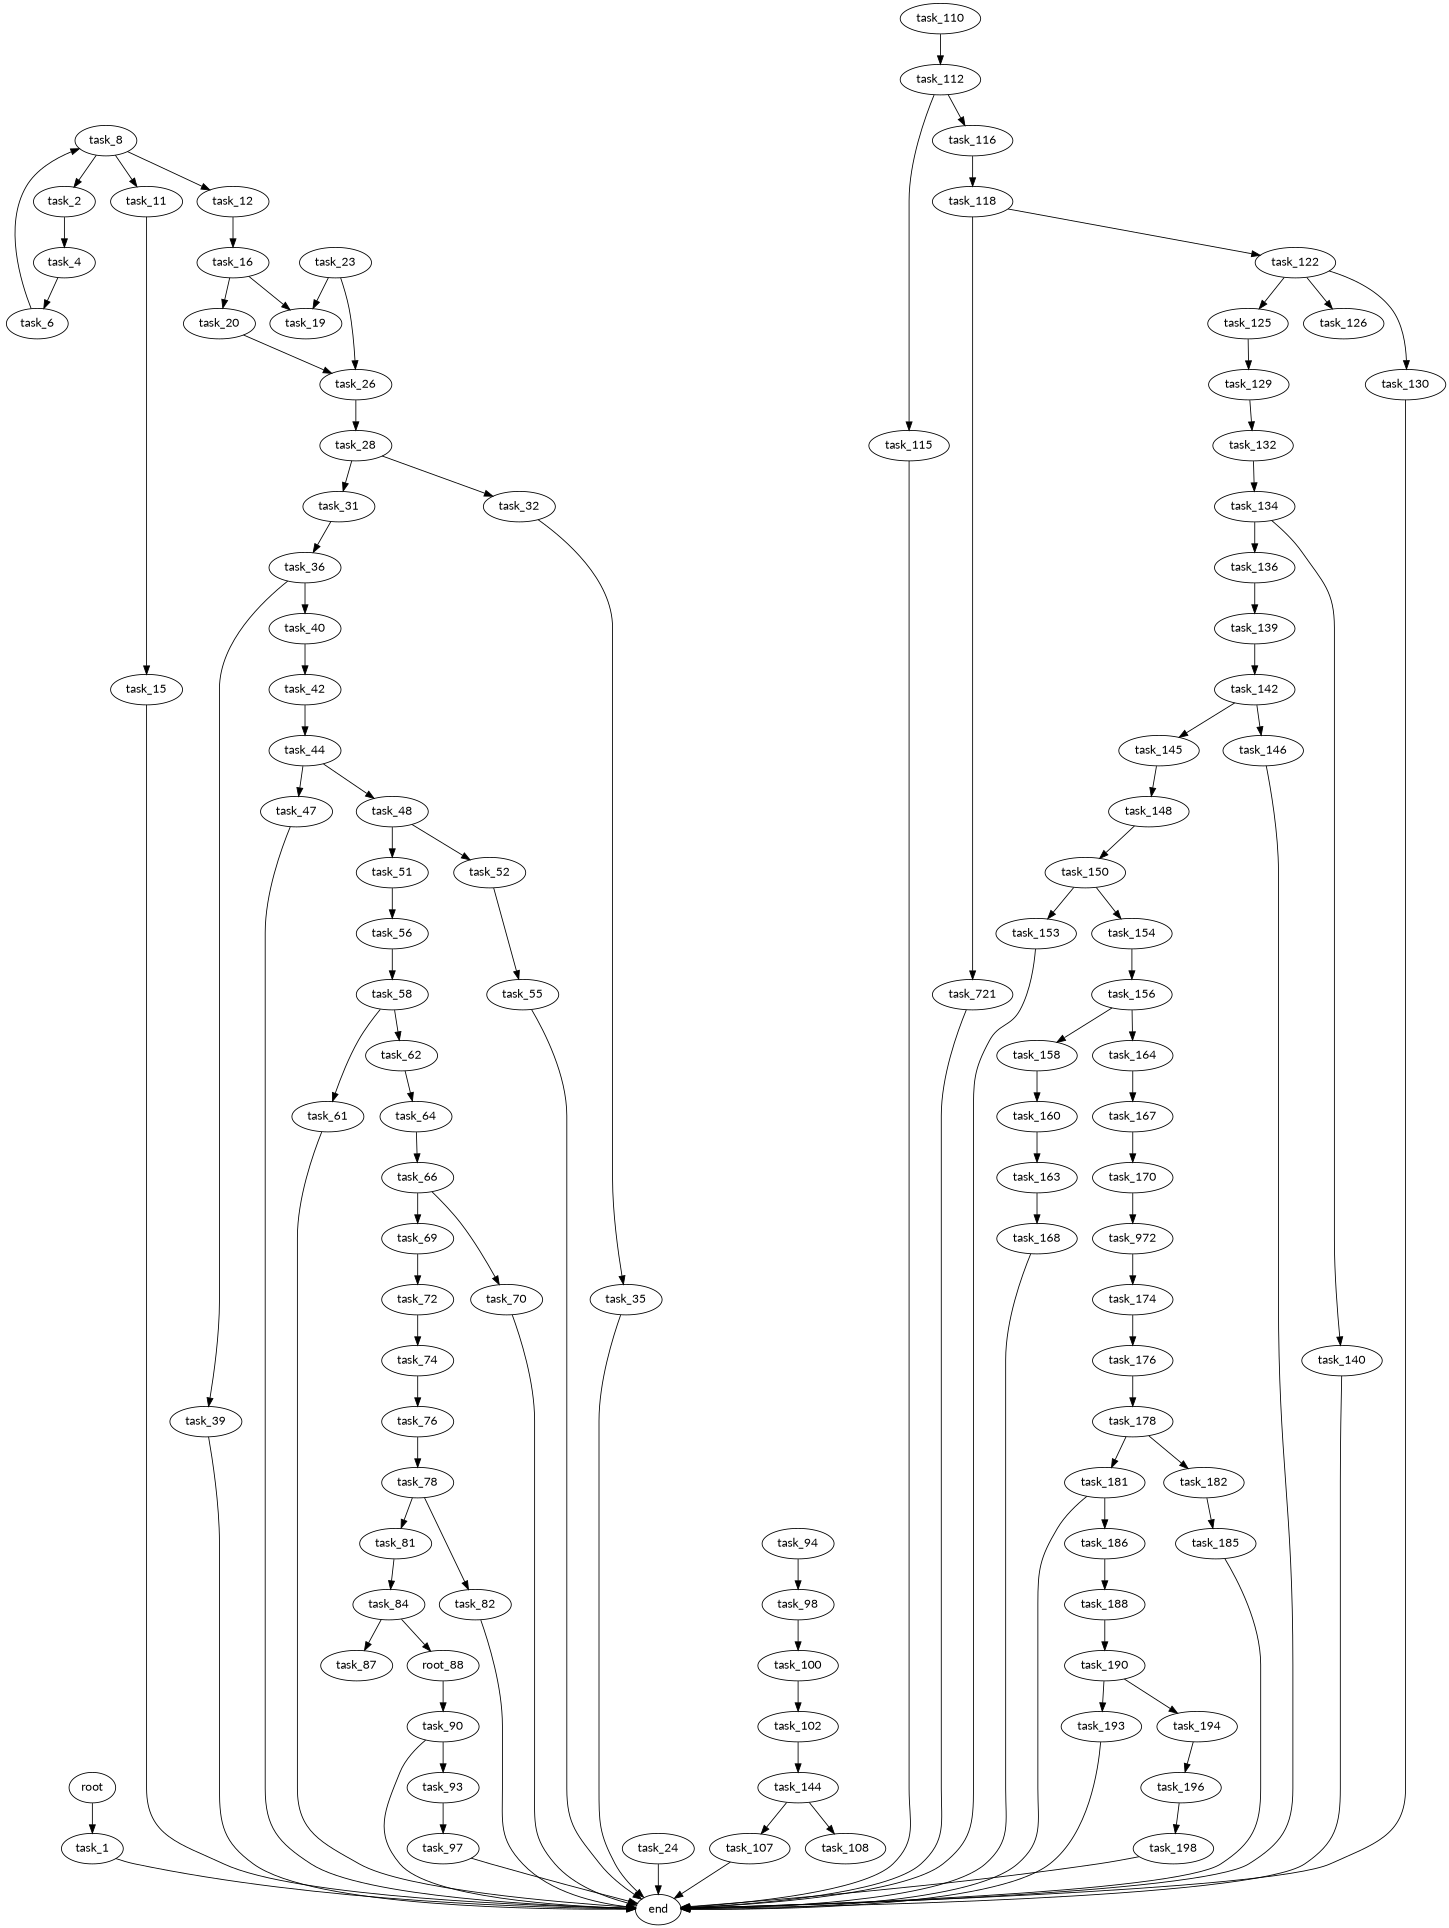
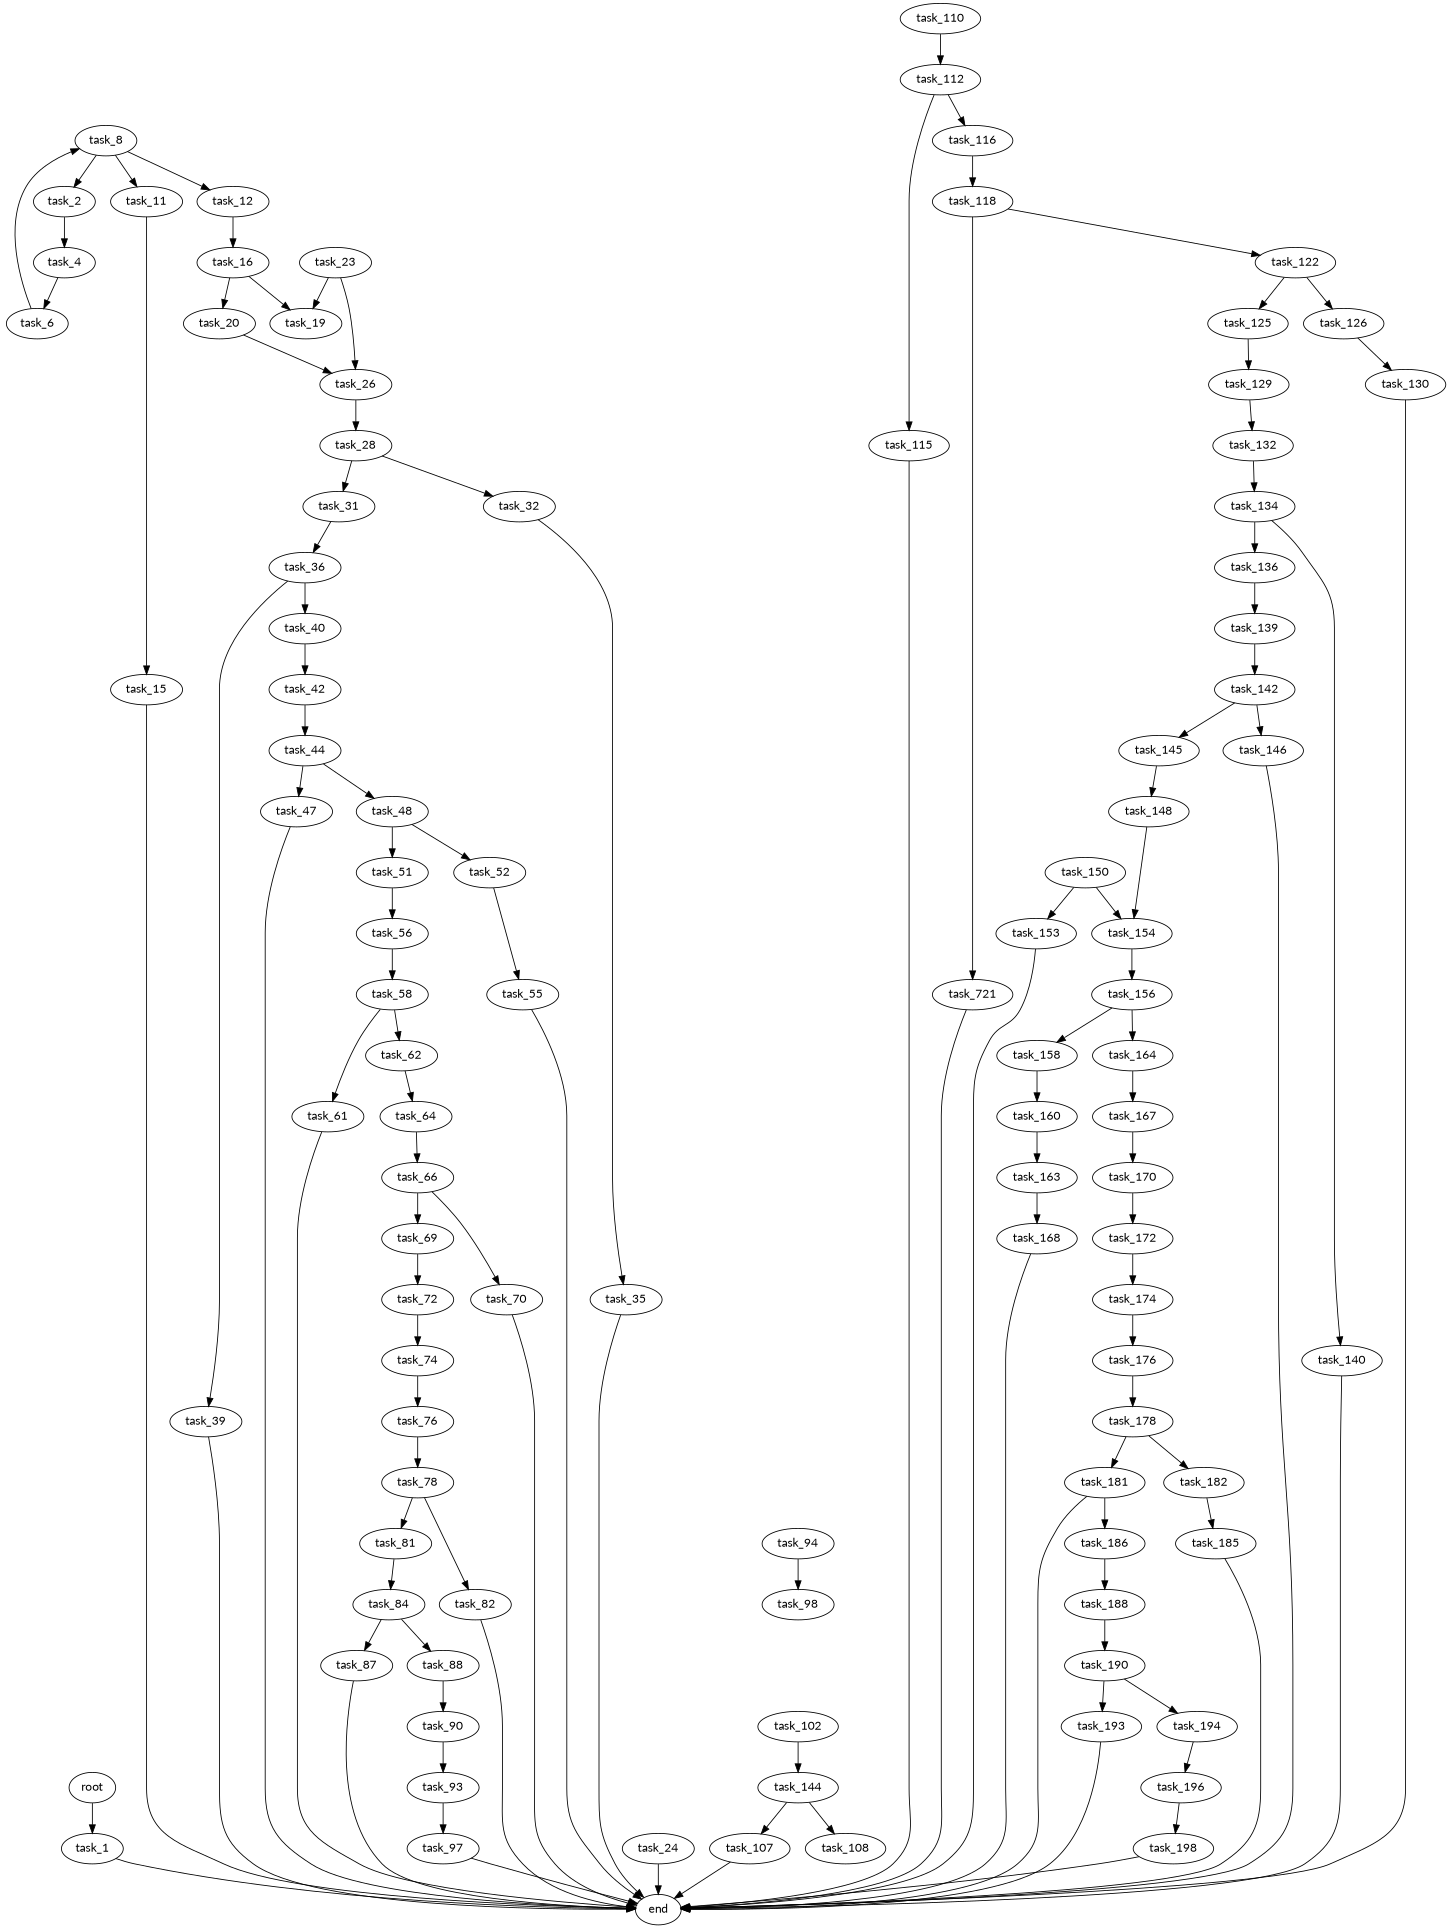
edge "task_122" -> "task_130": now "task_126" -> "task_130"
edge "task_148" -> "task_150": now "task_148" -> "task_154"
node "task_972": label "task_972" -> "task_172"
node "root_88": label "root_88" -> "task_88"
node "task_100": removed
edge "task_90" -> "end": now "task_87" -> "end"
